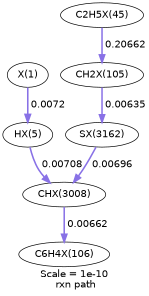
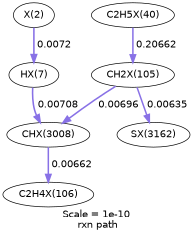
node "C2H5X(45)": label "C2H5X(45)" -> "C2H5X(40)"
node "X(1)": label "X(1)" -> "X(2)"
node "HX(5)": label "HX(5)" -> "HX(7)"
edge "SX(3162)" -> "CHX(3008)": now "CH2X(105)" -> "CHX(3008)"
node "C6H4X(106)": label "C6H4X(106)" -> "C2H4X(106)"
